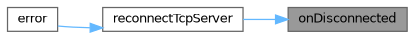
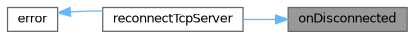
edge "error" -> "reconnectTcpServer": reversed
